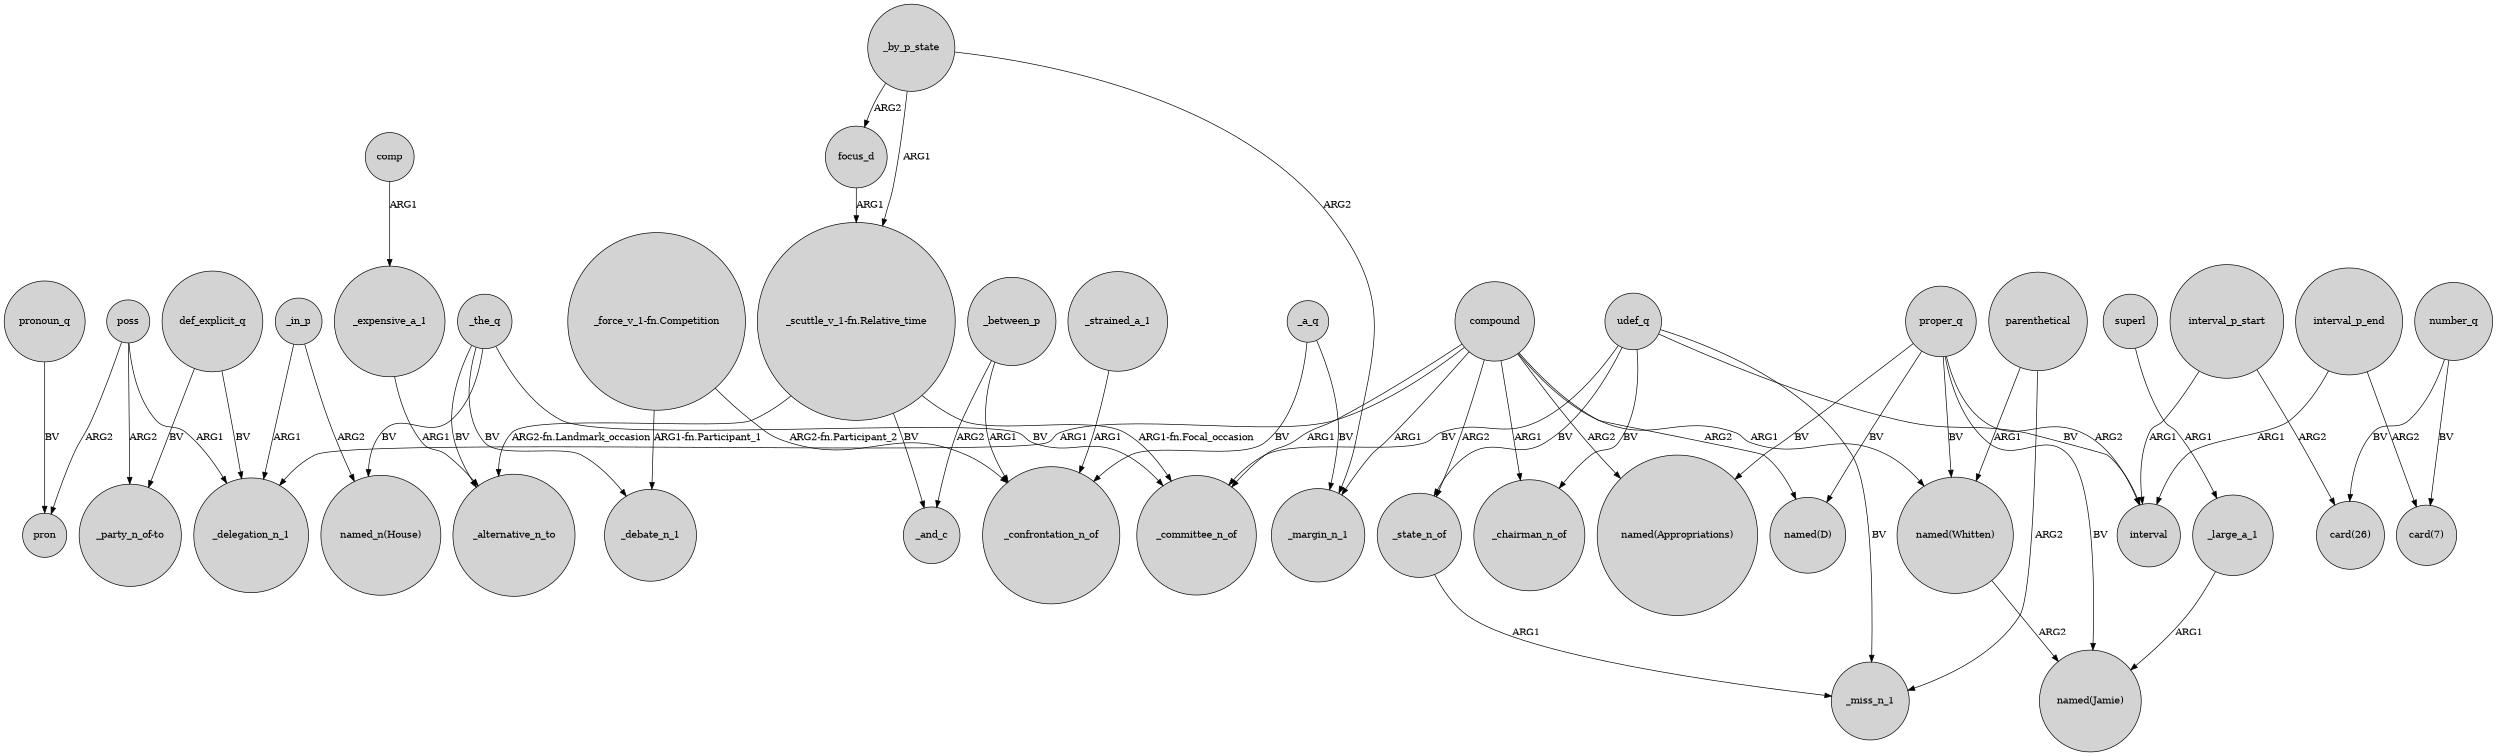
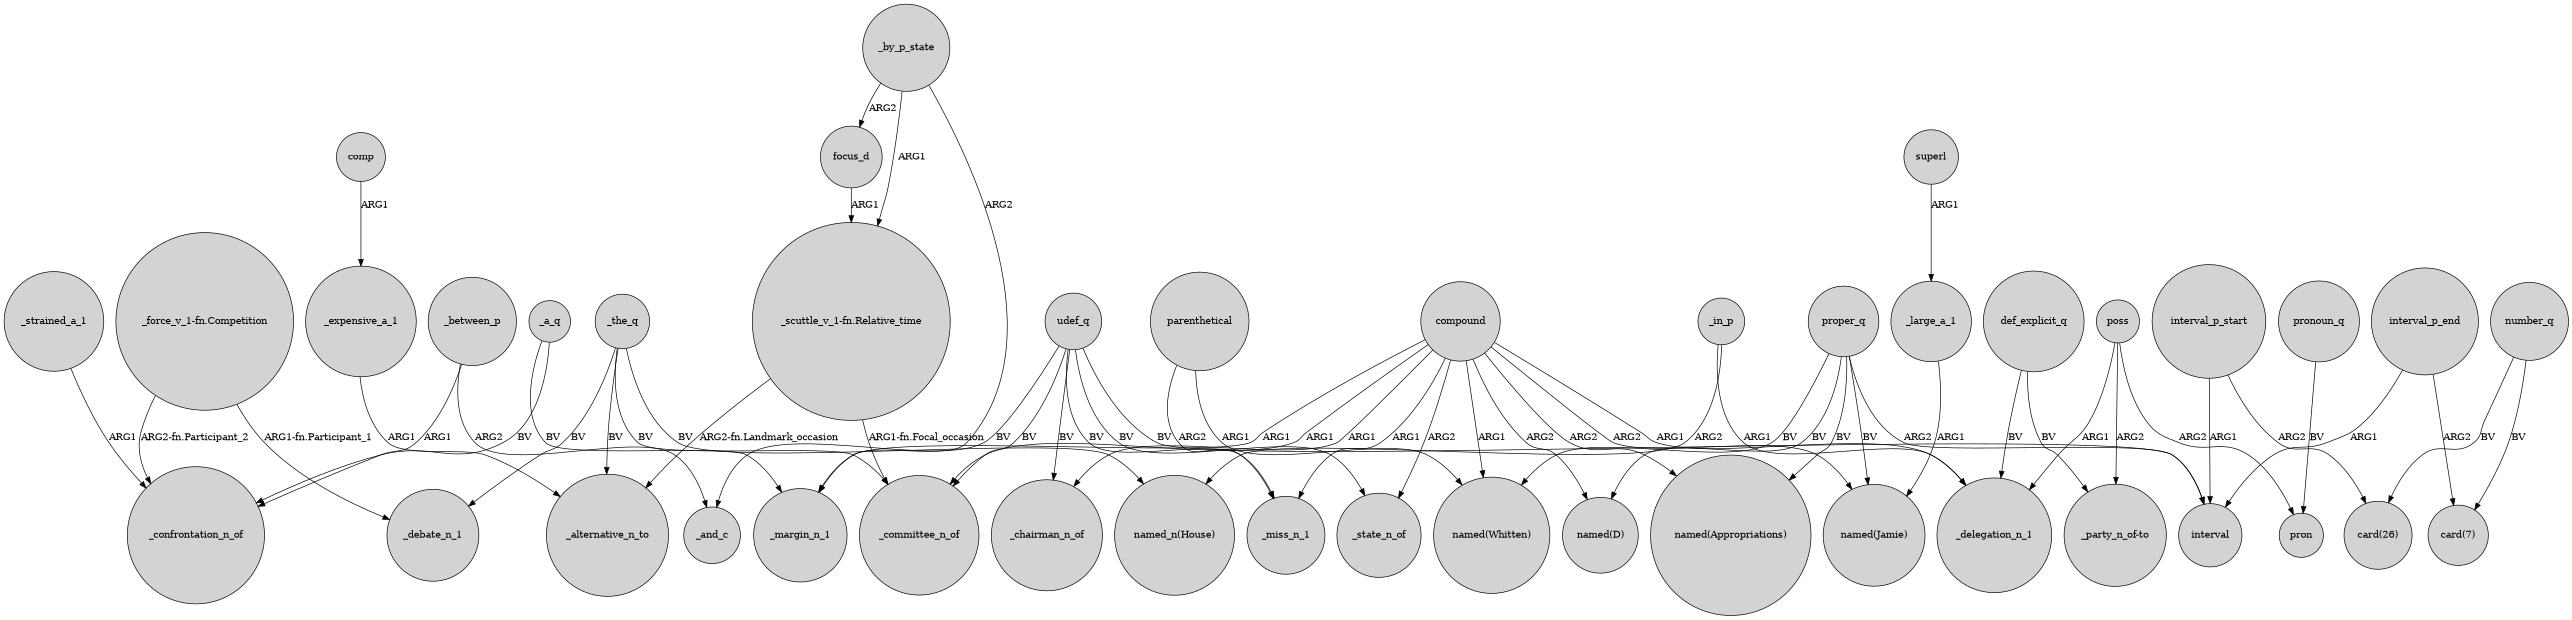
edge "_scuttle_v_1-fn.Relative_time" -> "_and_c": now "udef_q" -> "_and_c"
edge "named(Whitten)" -> "named(Jamie)": now "compound" -> "named(Jamie)"
edge "_state_n_of" -> "_miss_n_1": now "compound" -> "_miss_n_1"
